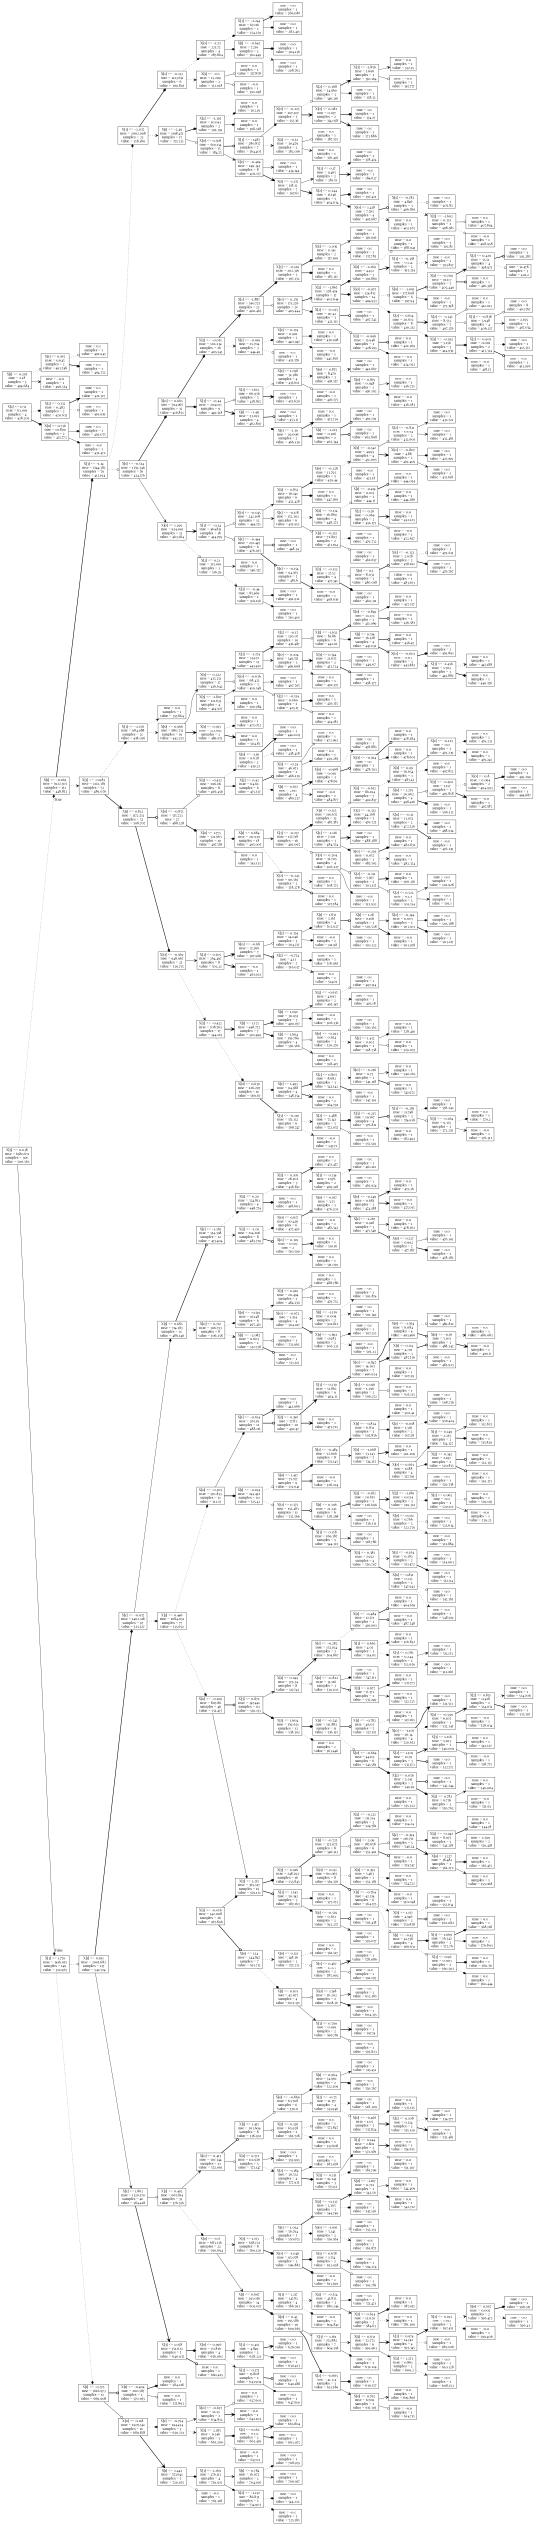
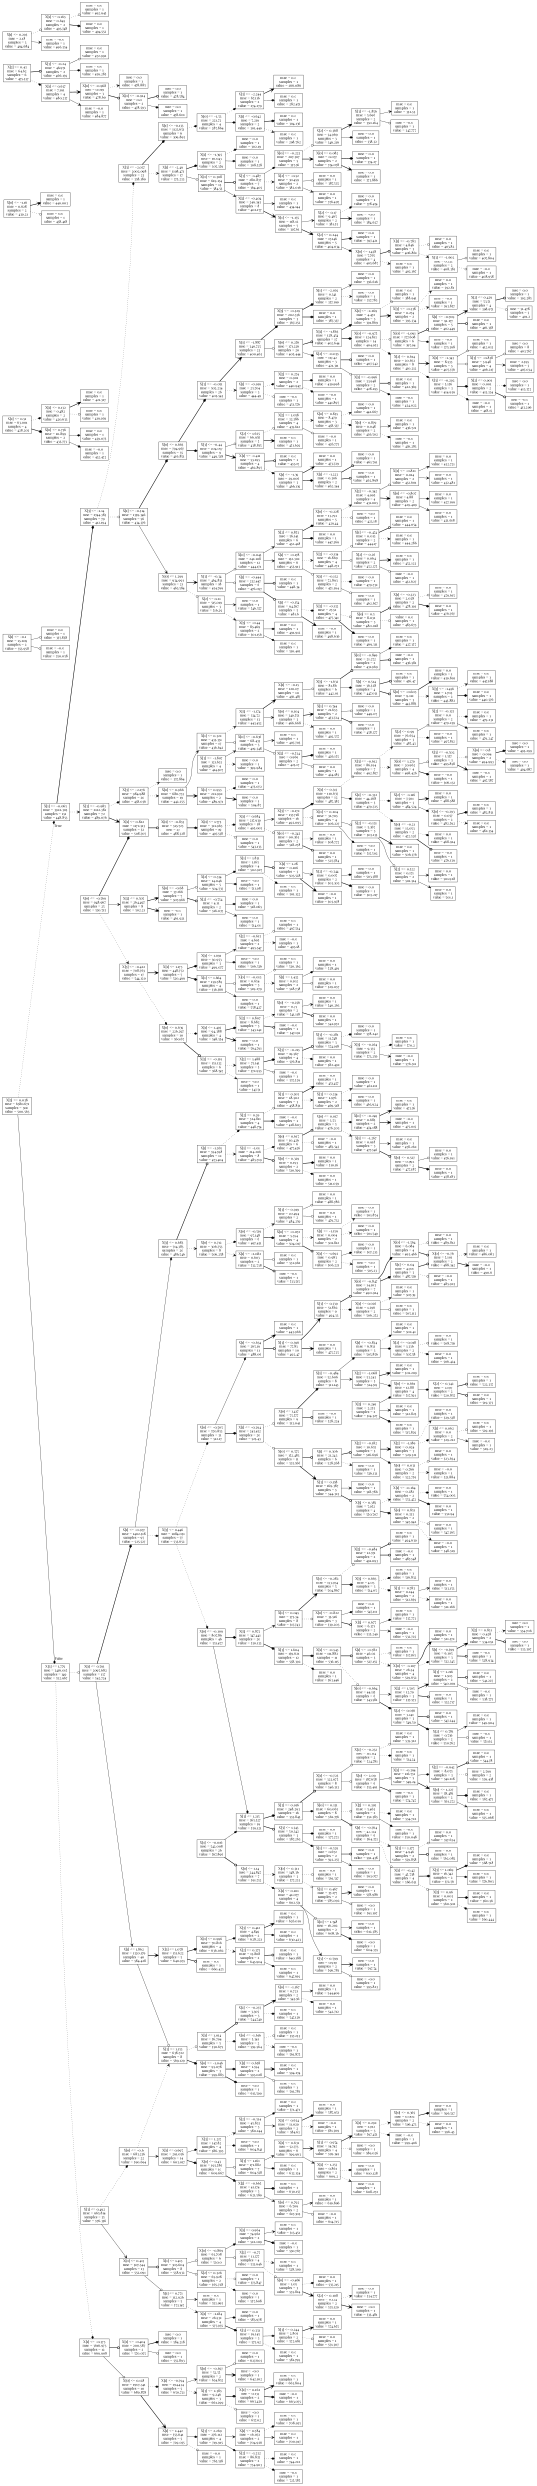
edge "X[1] <= -0.133 mse = 1123.651 samples = 6 value = 309.895" -> "X[1] <= -0.1 mse = 15.209 samples = 2 value = 353.958": removed
node "X[1] <= -1.39 mse = 29.006 samples = 2 value = 466.139": label "X[1] <= -1.39 mse = 29.006 samples = 2 value = 466.139" -> "X[1] <= -1.39 mse = 29.006 samples = 3 value = 466.139"
edge "X[2] <= -0.125 mse = 0.0 samples = 2 value = 479.239" -> "mse = 0.0 samples = 1 value = 479.247": style dotted -> solid
node "X[3] <= -0.432 mse = 296.06 samples = 8 value = 466.456": removed
edge "X[2] <= -1.116 mse = 7.501 samples = 3 value = 484.524" -> "X[2] <= -0.332 mse = 44.268 samples = 5 value = 479.725": reversed
edge "X[1] <= 0.822 mse = 1172.513 samples = 52 value = 508.707" -> "X[0] <= -0.569 mse = 948.967 samples = 25 value = 530.715": reversed
node "X[0] <= 0.329 mse = 0.193 mse = 2 value = 510.599": label "X[0] <= 0.329 mse = 0.193 mse = 2 value = 510.599" -> "X[0] <= 0.329 mse = 0.193 samples = 2 value = 510.599"
edge "X[0] <= 0.661 mse = 12.88 samples = 4 value = 517.591" -> "X[3] <= 0.249 mse = 2.255 samples = 2 value = 514.327": reversed
edge "X[0] <= -0.109 mse = 807.86 samples = 46 value = 551.477" -> "X[3] <= 0.872 mse = 347.441 samples = 20 value = 530.133": arrowhead odot -> diamond
node "mse = -9.0 samples = 1 value = 591.197": label "mse = -9.0 samples = 1 value = 591.197" -> "mse = -0.0 samples = 1 value = 591.197"
edge "X[1] <= 1.862 mse = 1320.179 samples = 40 value = 584.428" -> "X[3] <= 0.492 mse = 965.814 samples = 35 value = 576.356": now "X[1] <= 1.862 mse = 1320.179 samples = 40 value = 584.428" -> "X[3] <= 1.153 mse = 638.722 samples = 8 value = 569.129"
